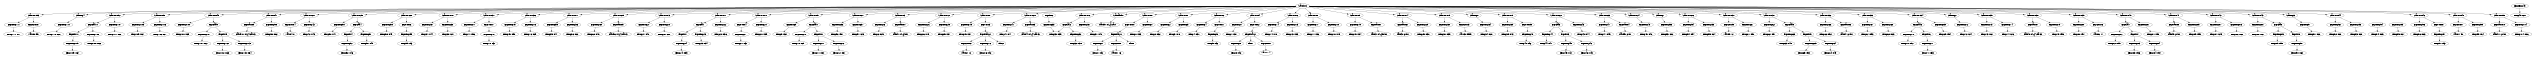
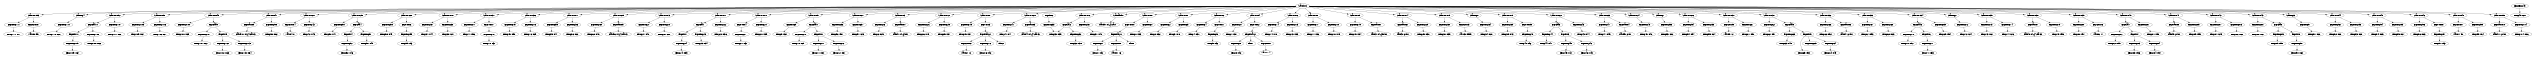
node "StatMove45": added
edge "ExpTemp65" -> "Temp65: T50": now "ExpList5" -> "Temp65: T50"
